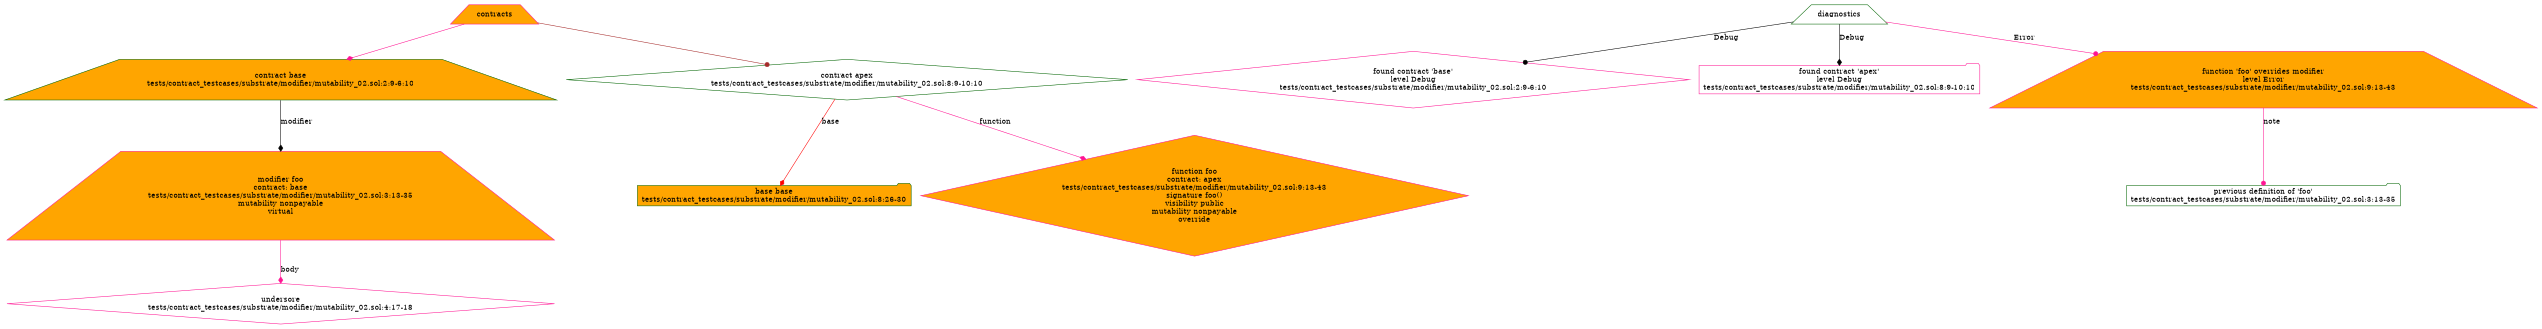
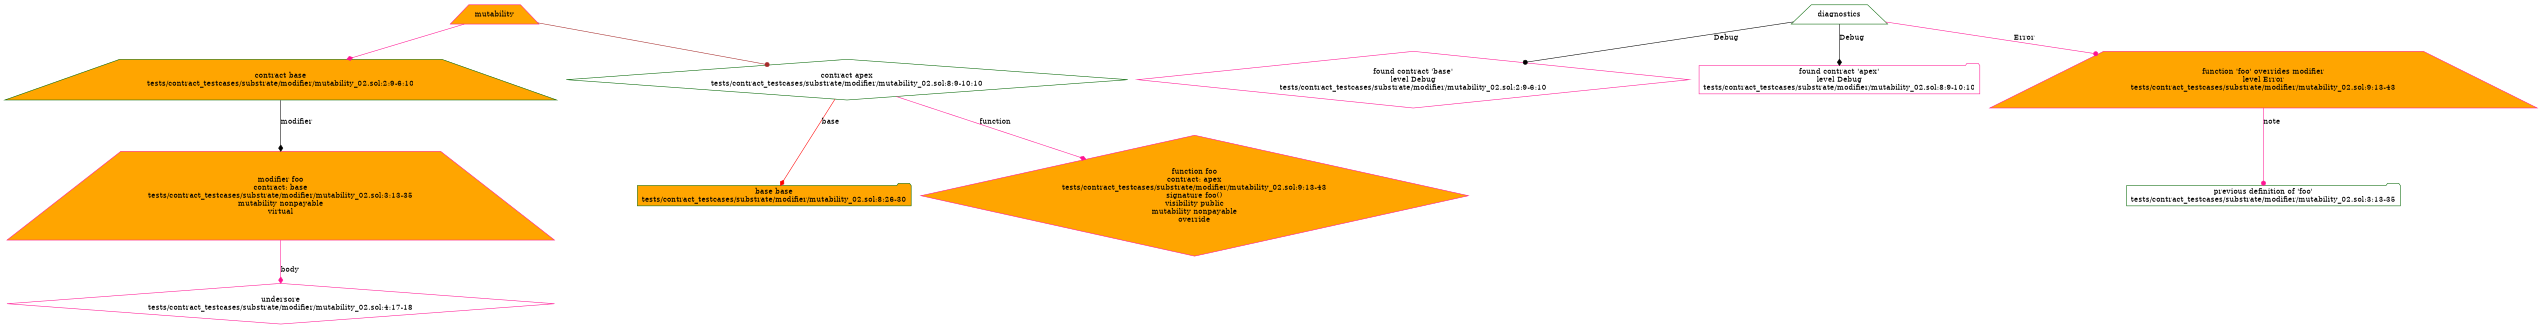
node "contracts": label "contracts" -> "mutability"
